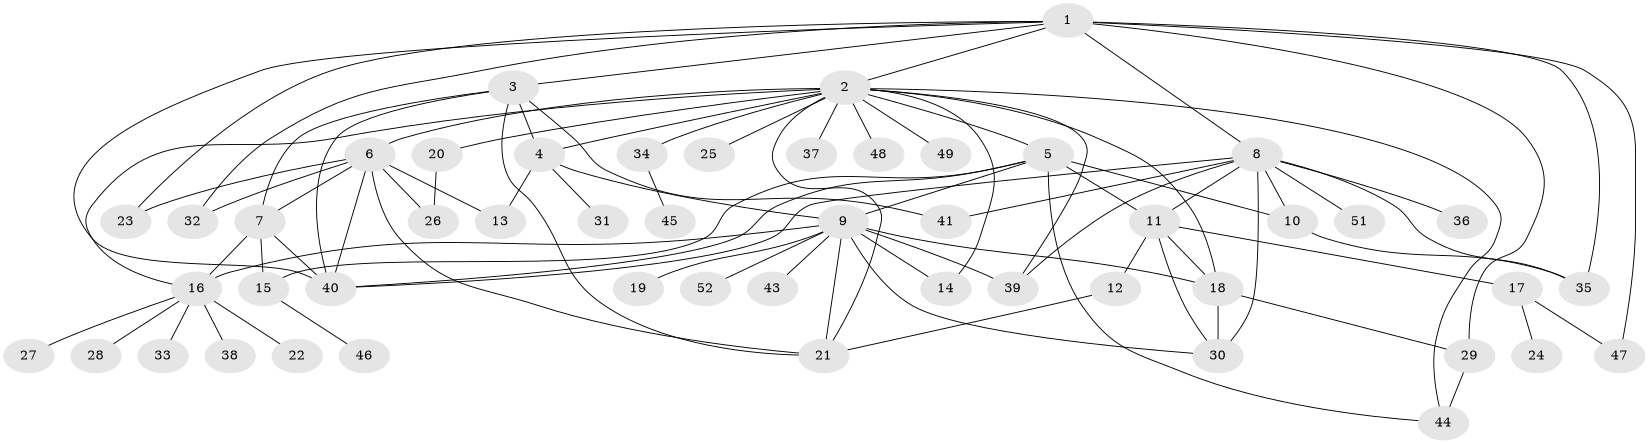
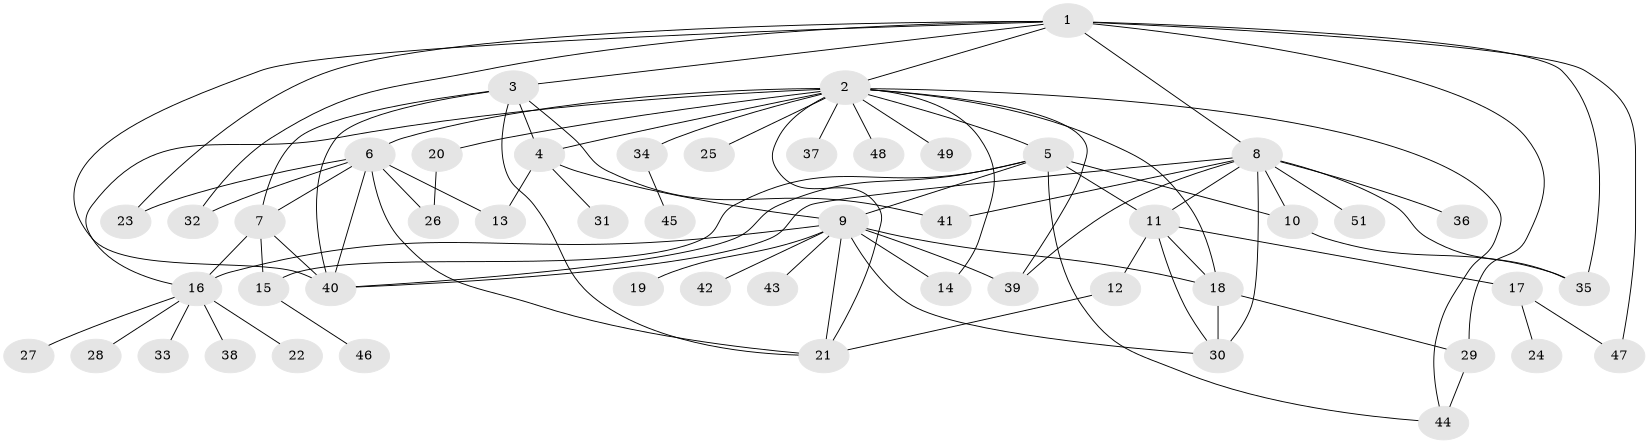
node "52": label "52" -> "42"
